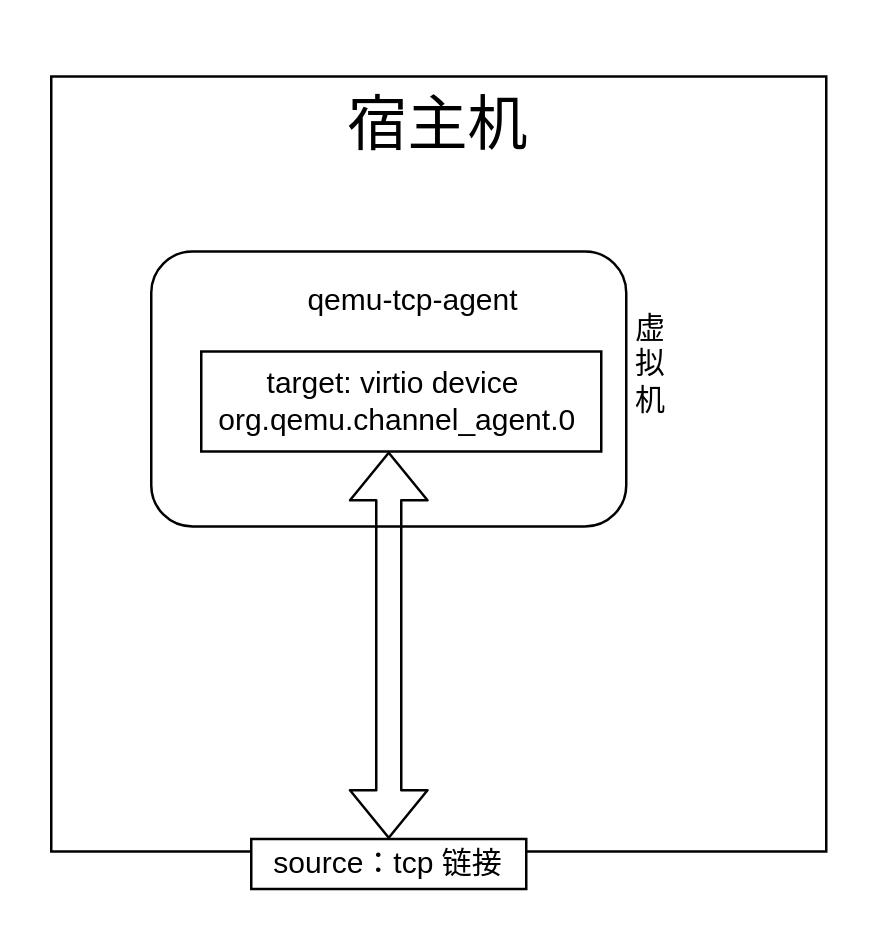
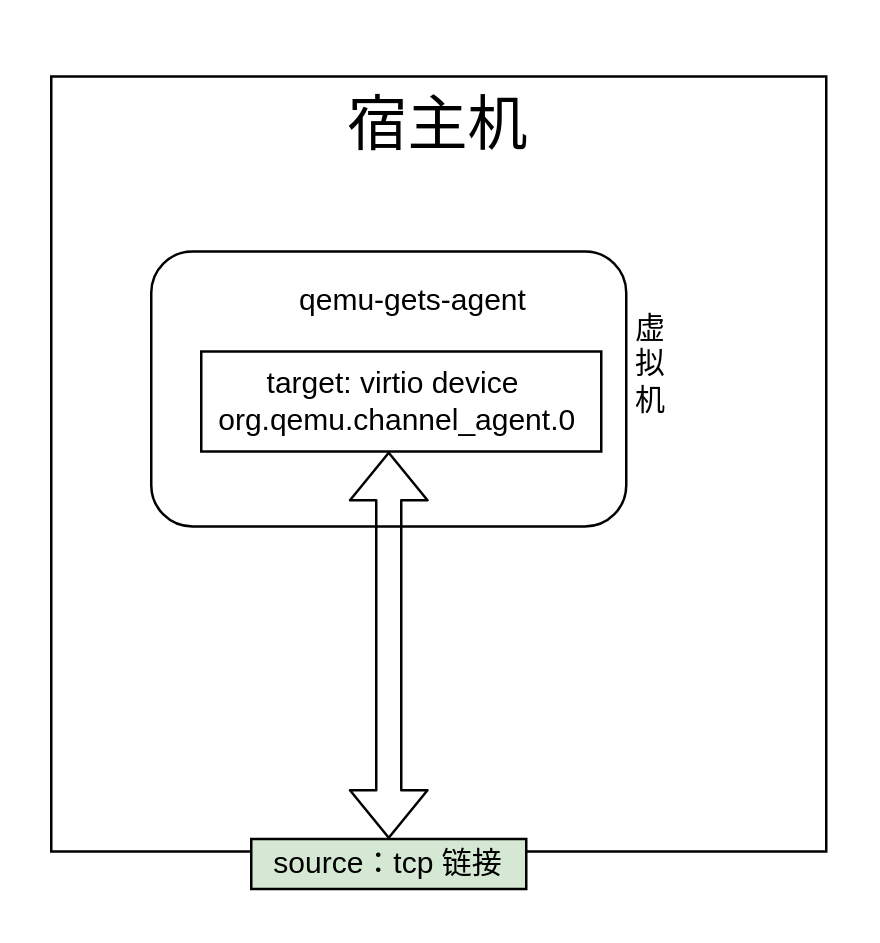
node "qemu-tcp-agent": label "qemu-tcp-agent" -> "qemu-gets-agent"
node "source：tcp 链接": fillcolor #ffffff -> #d5e8d4
